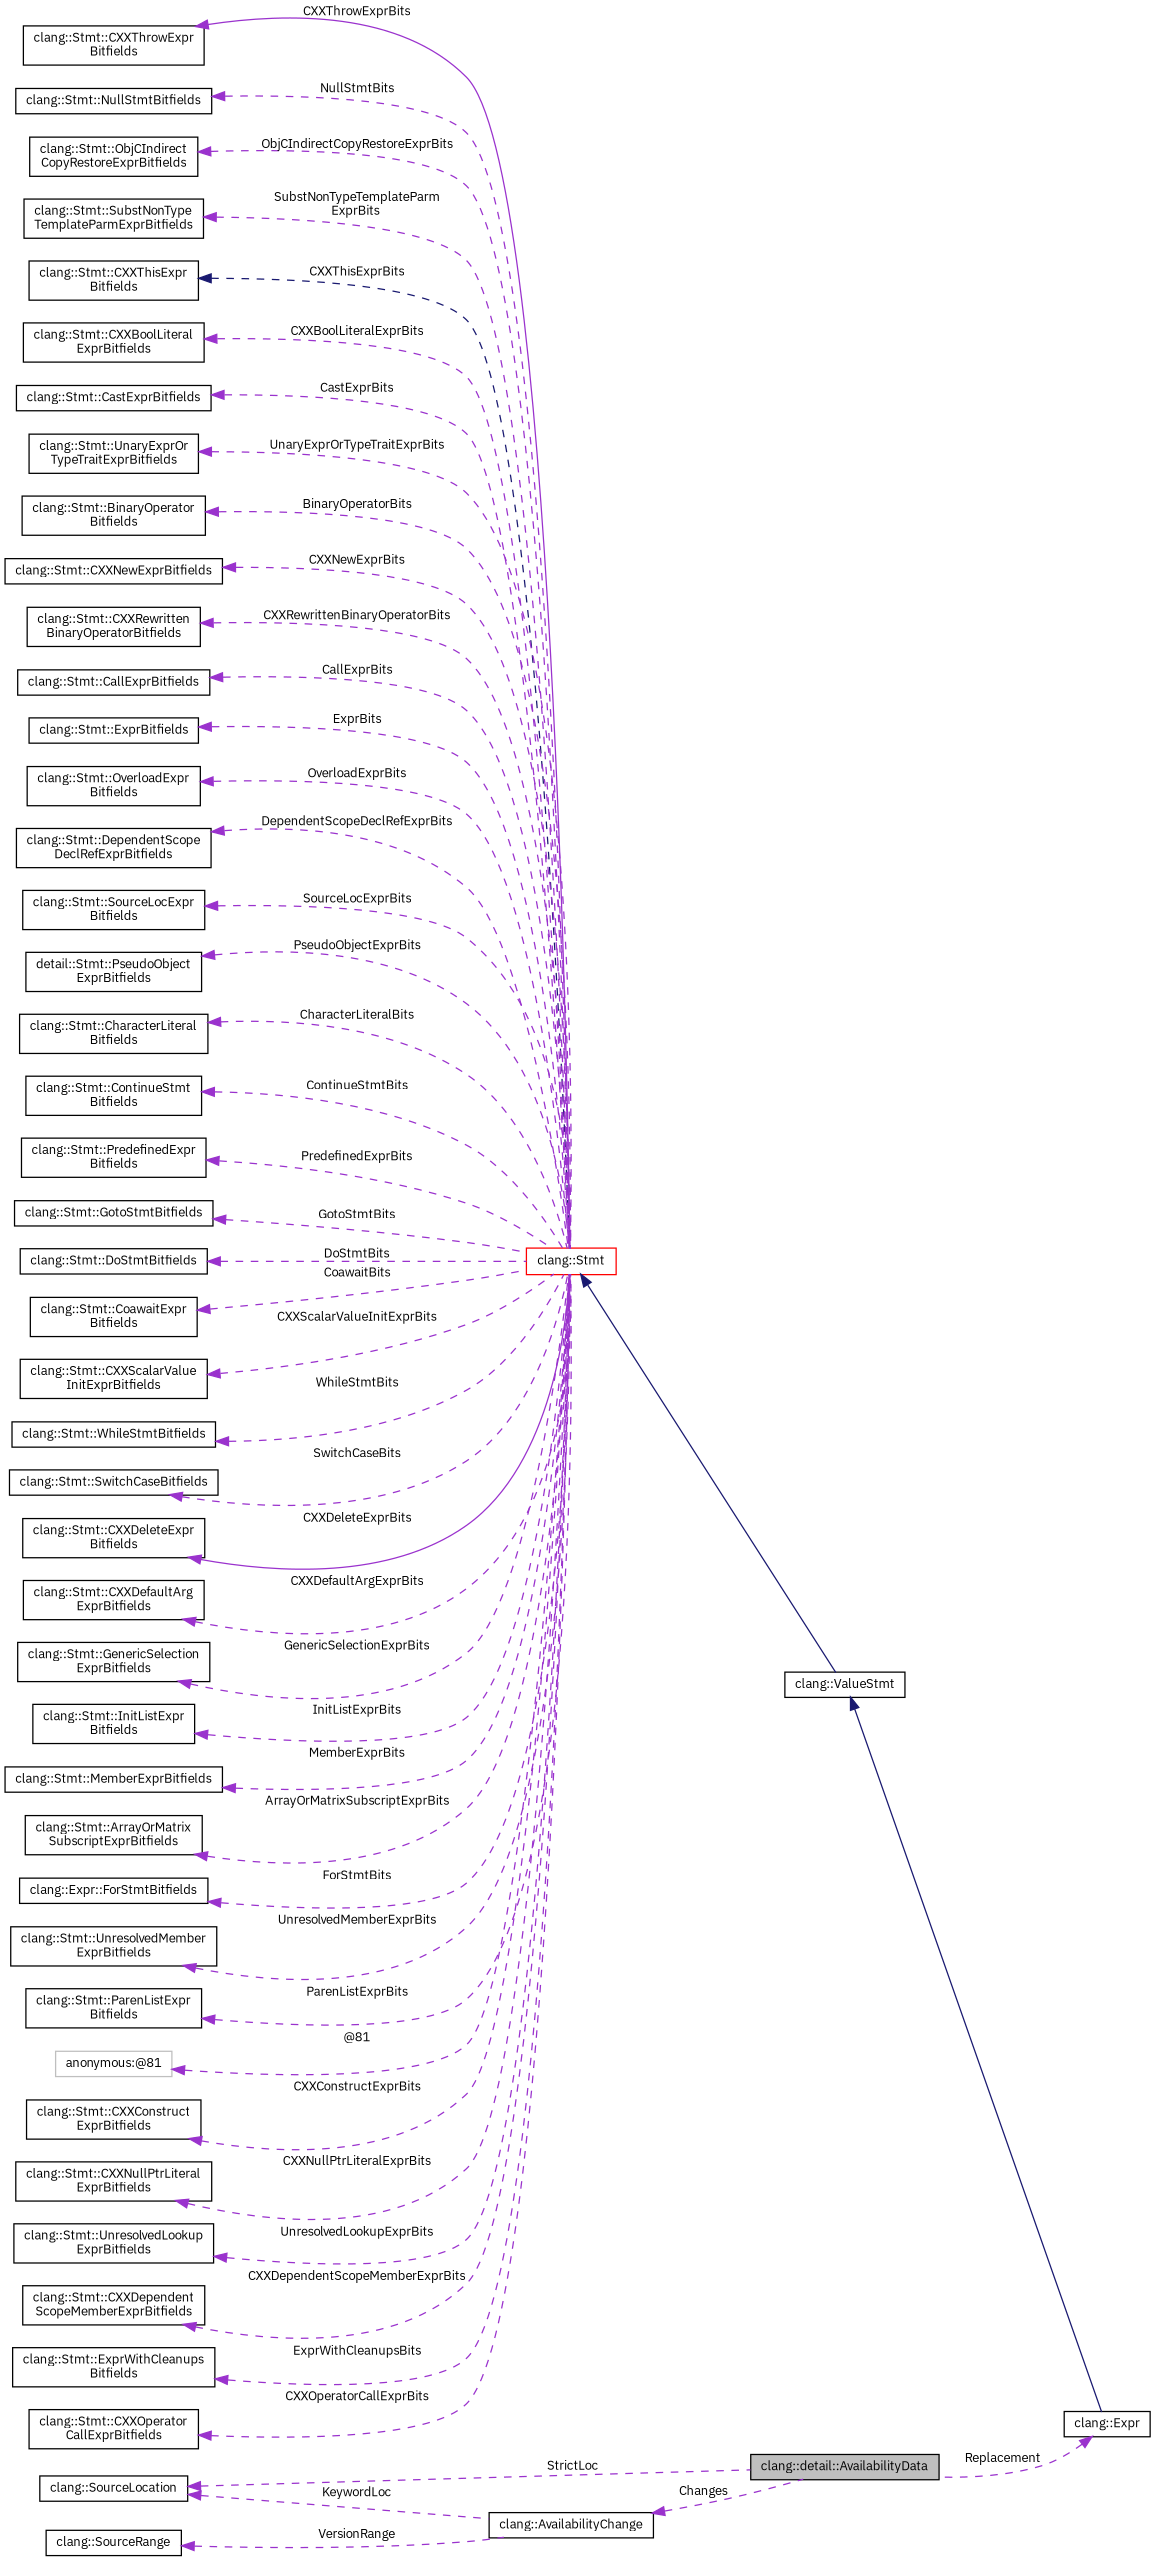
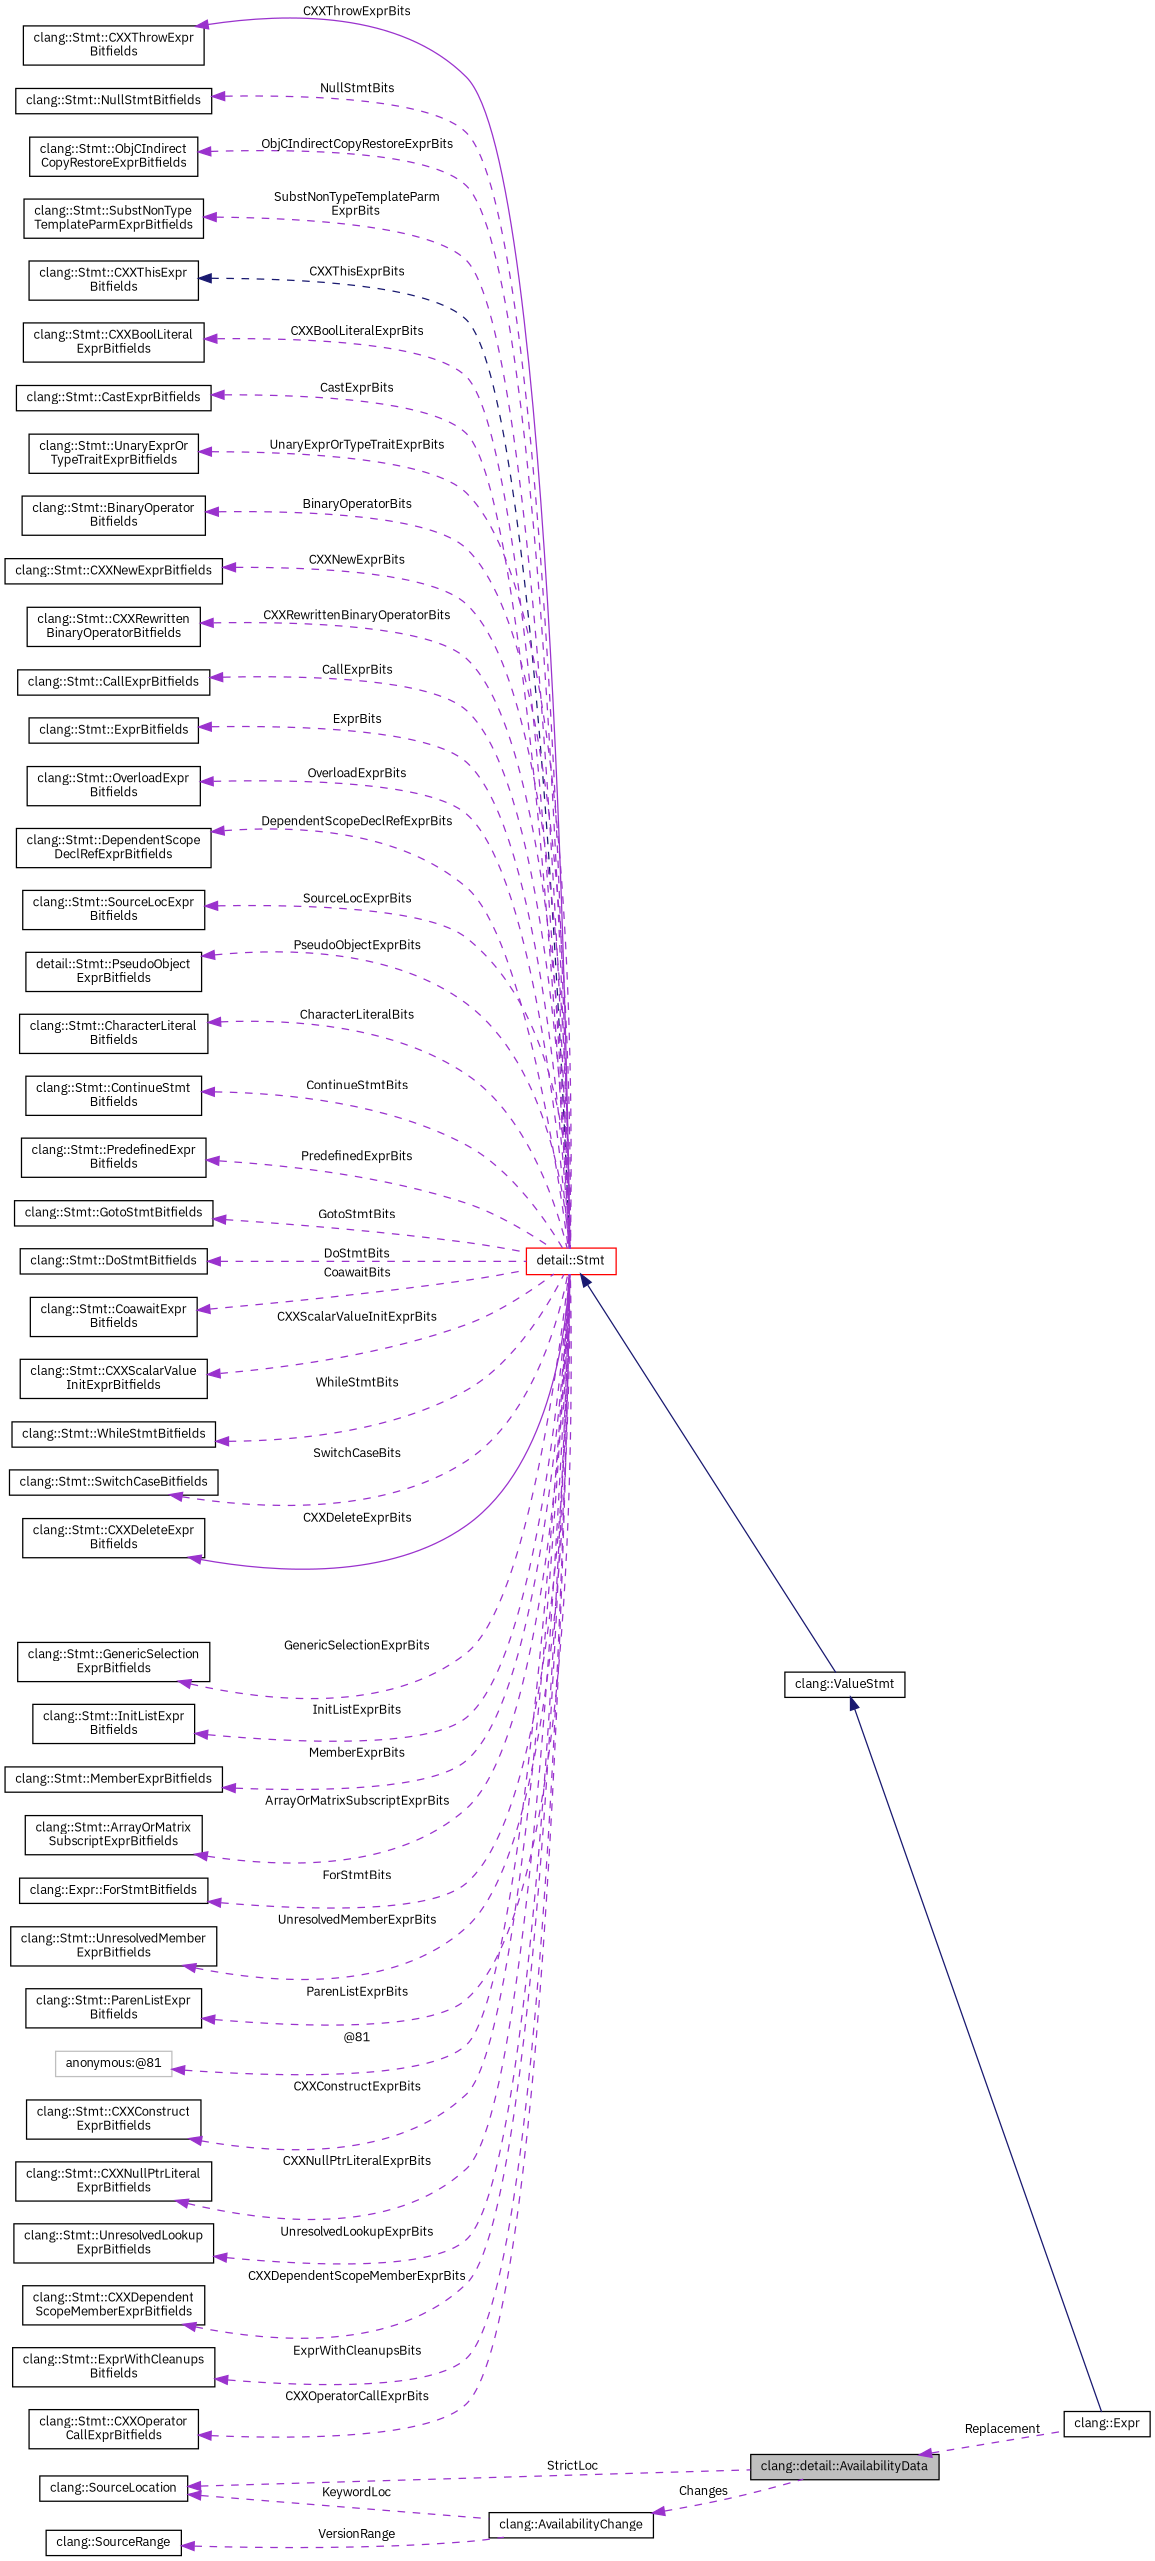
node "clang::Stmt": label "clang::Stmt" -> "detail::Stmt"
node "clang::Stmt::CXXDefaultArg ExprBitfields": removed
edge "clang::detail::AvailabilityData" -> "clang::Expr": reversed
